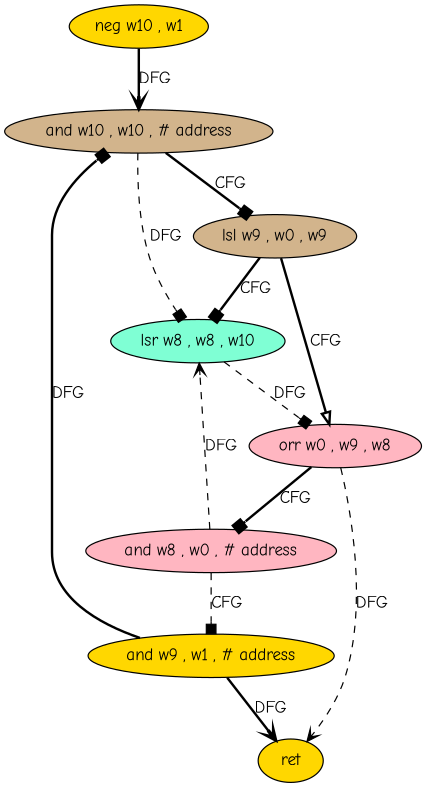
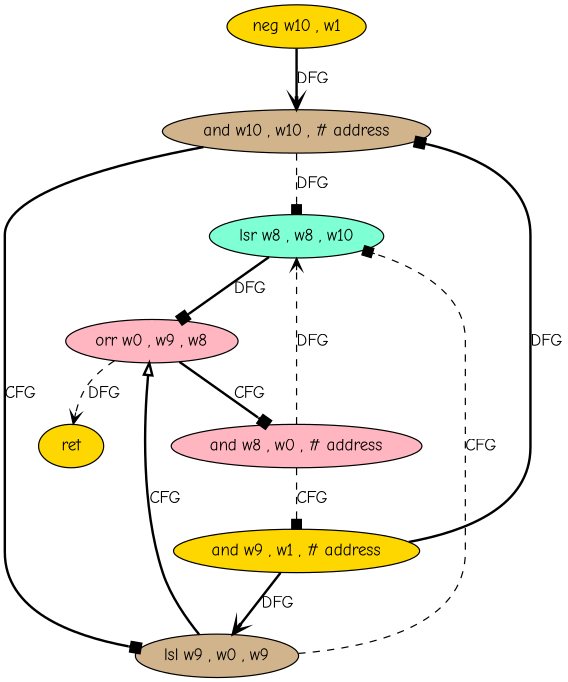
edge "lsl w9 , w0 , w9" -> "lsr w8 , w8 , w10": style bold -> dashed
edge "lsr w8 , w8 , w10" -> "orr w0 , w9 , w8": style dashed -> bold
edge "and w9 , w1 , # address" -> "ret": now "and w9 , w1 , # address" -> "lsl w9 , w0 , w9"
